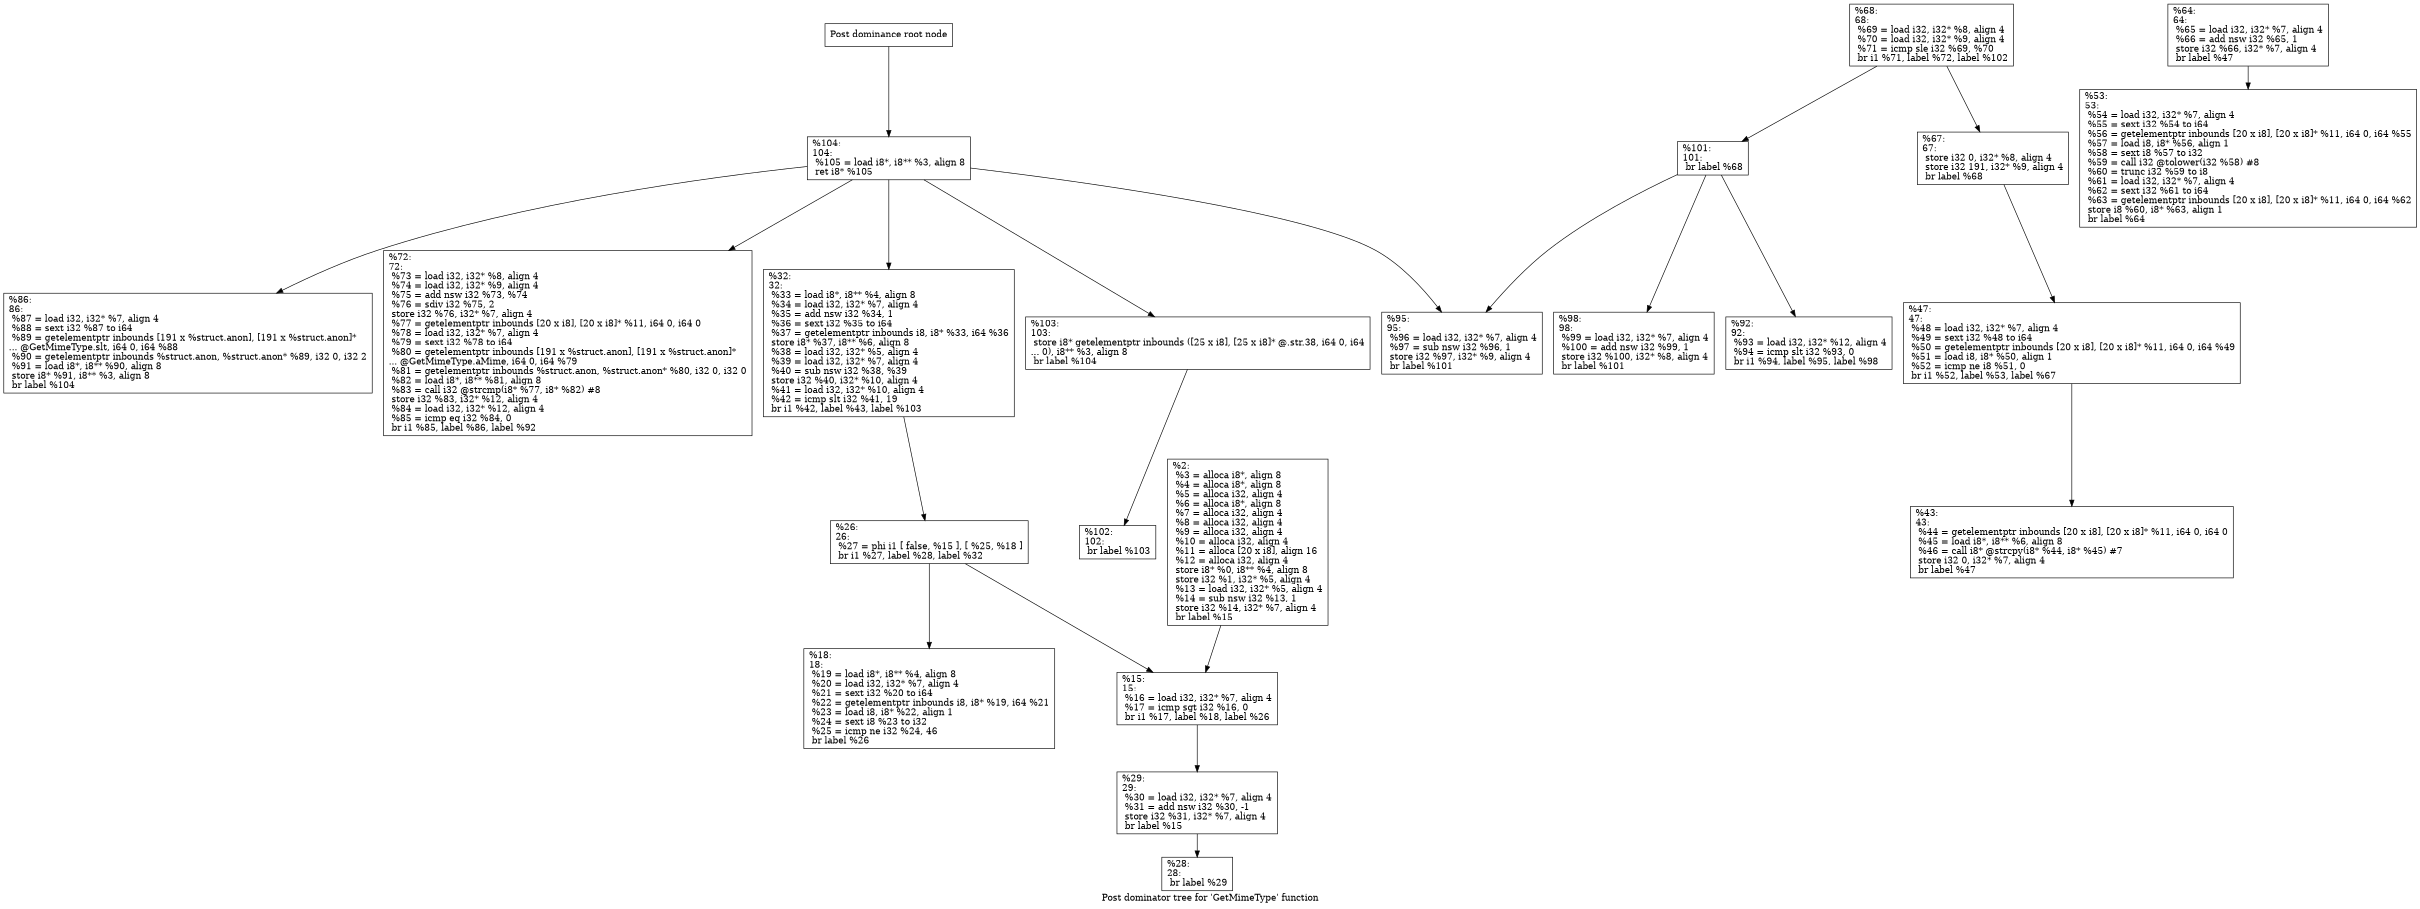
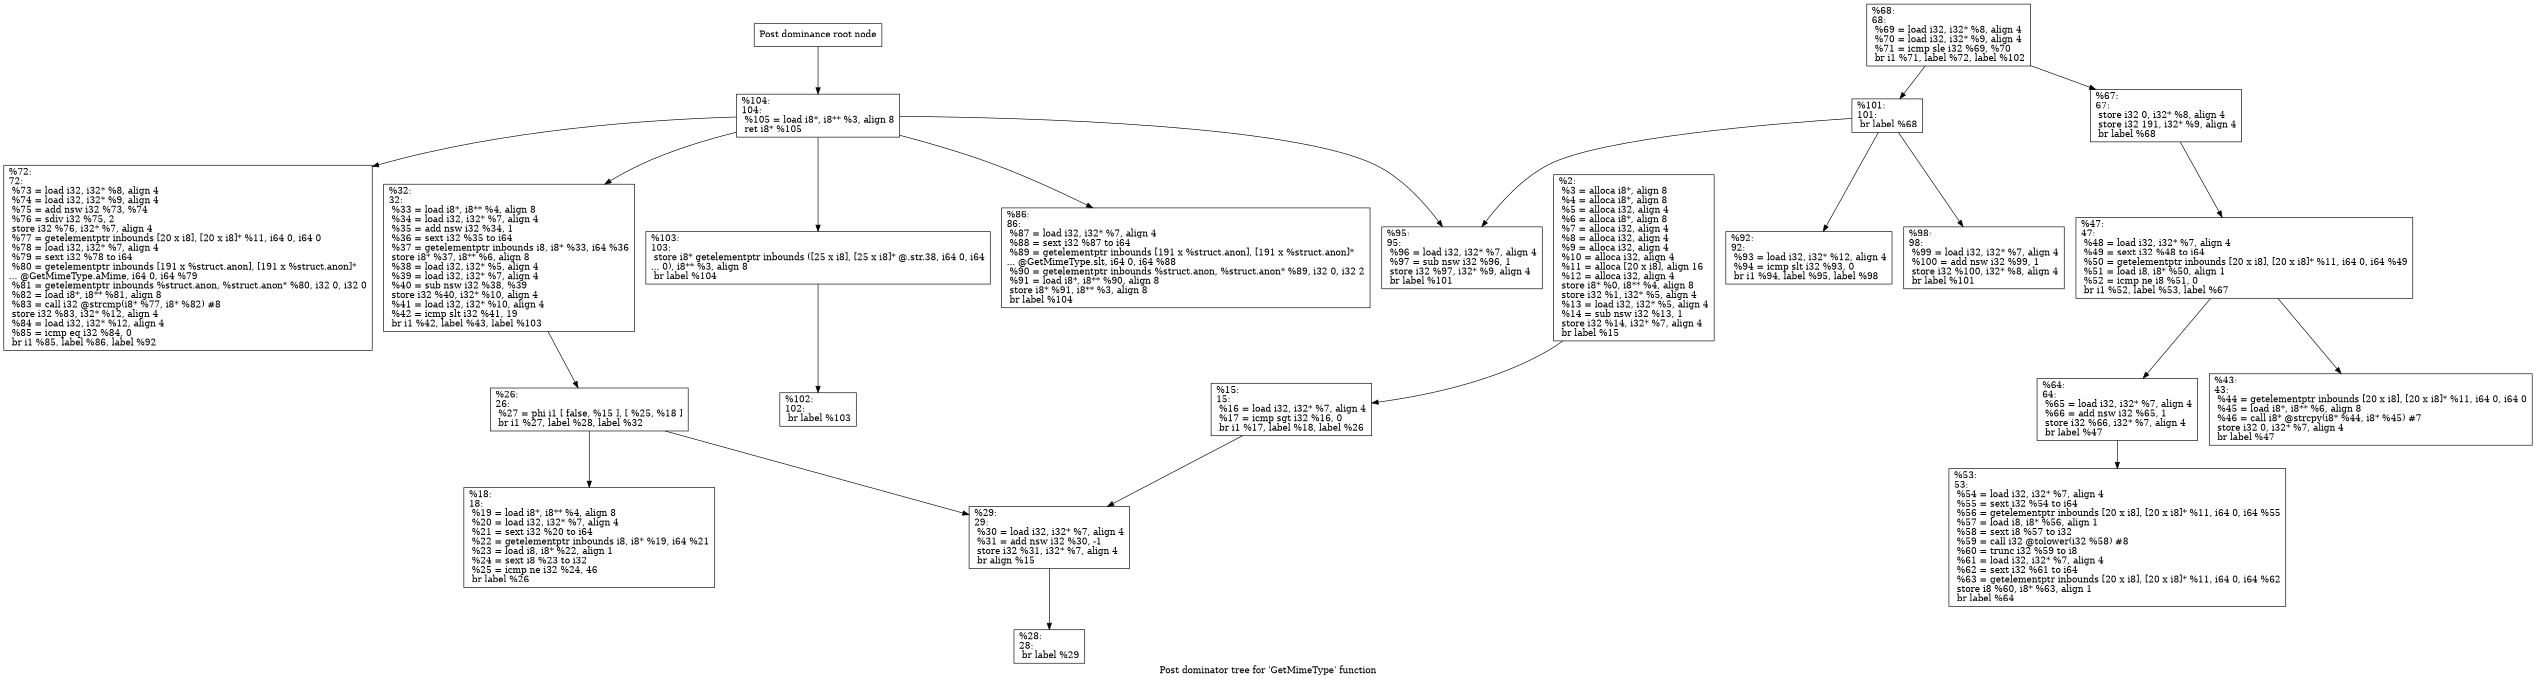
edge "%47:" -> "%64:": added
edge "%26:" -> "%15:": now "%26:" -> "%29:"
node "%29:": text "br label %15" -> "br align %15"
